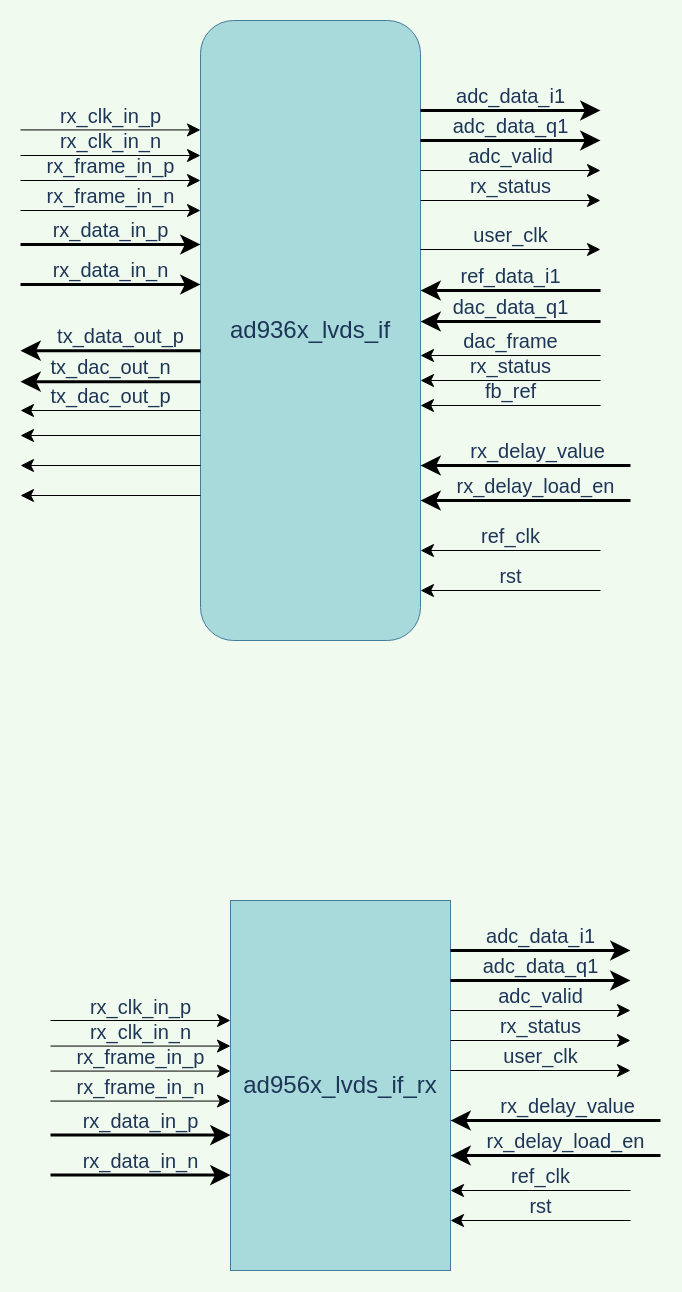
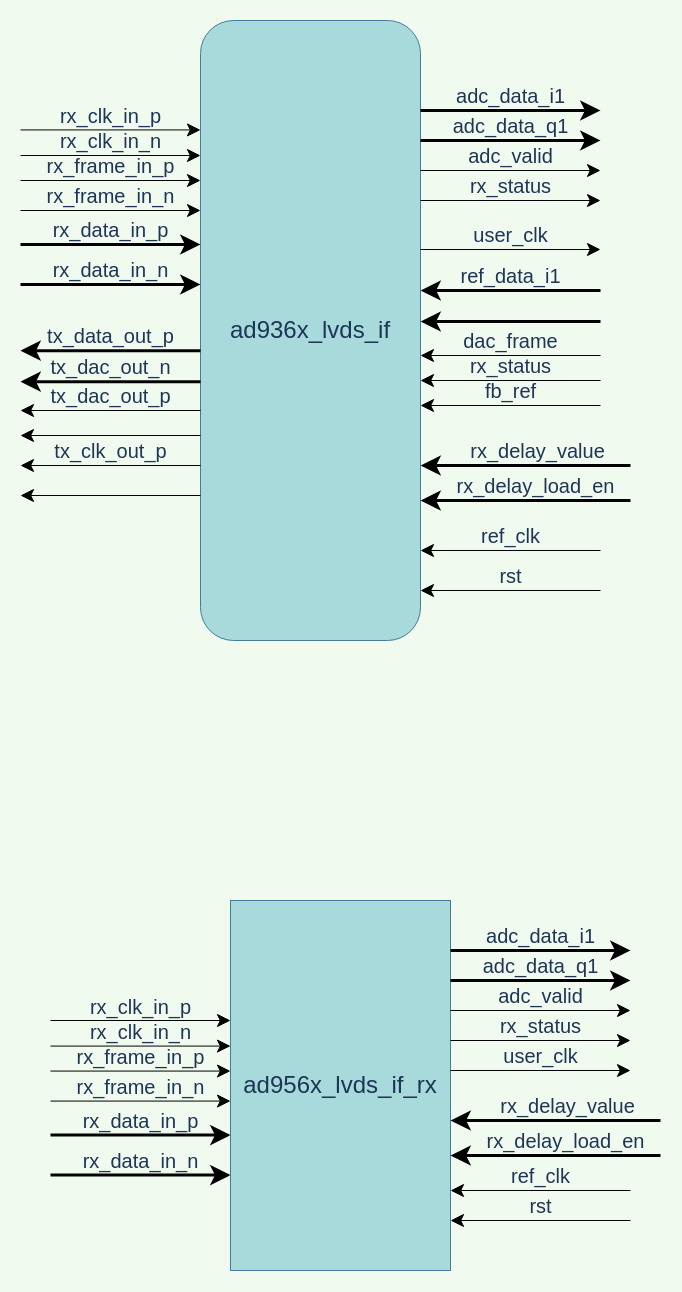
node "dac_data_q1": removed
node "tx_data_out_p": moved (121, 336) -> (111, 336)
node "tx_clk_out_p": added
